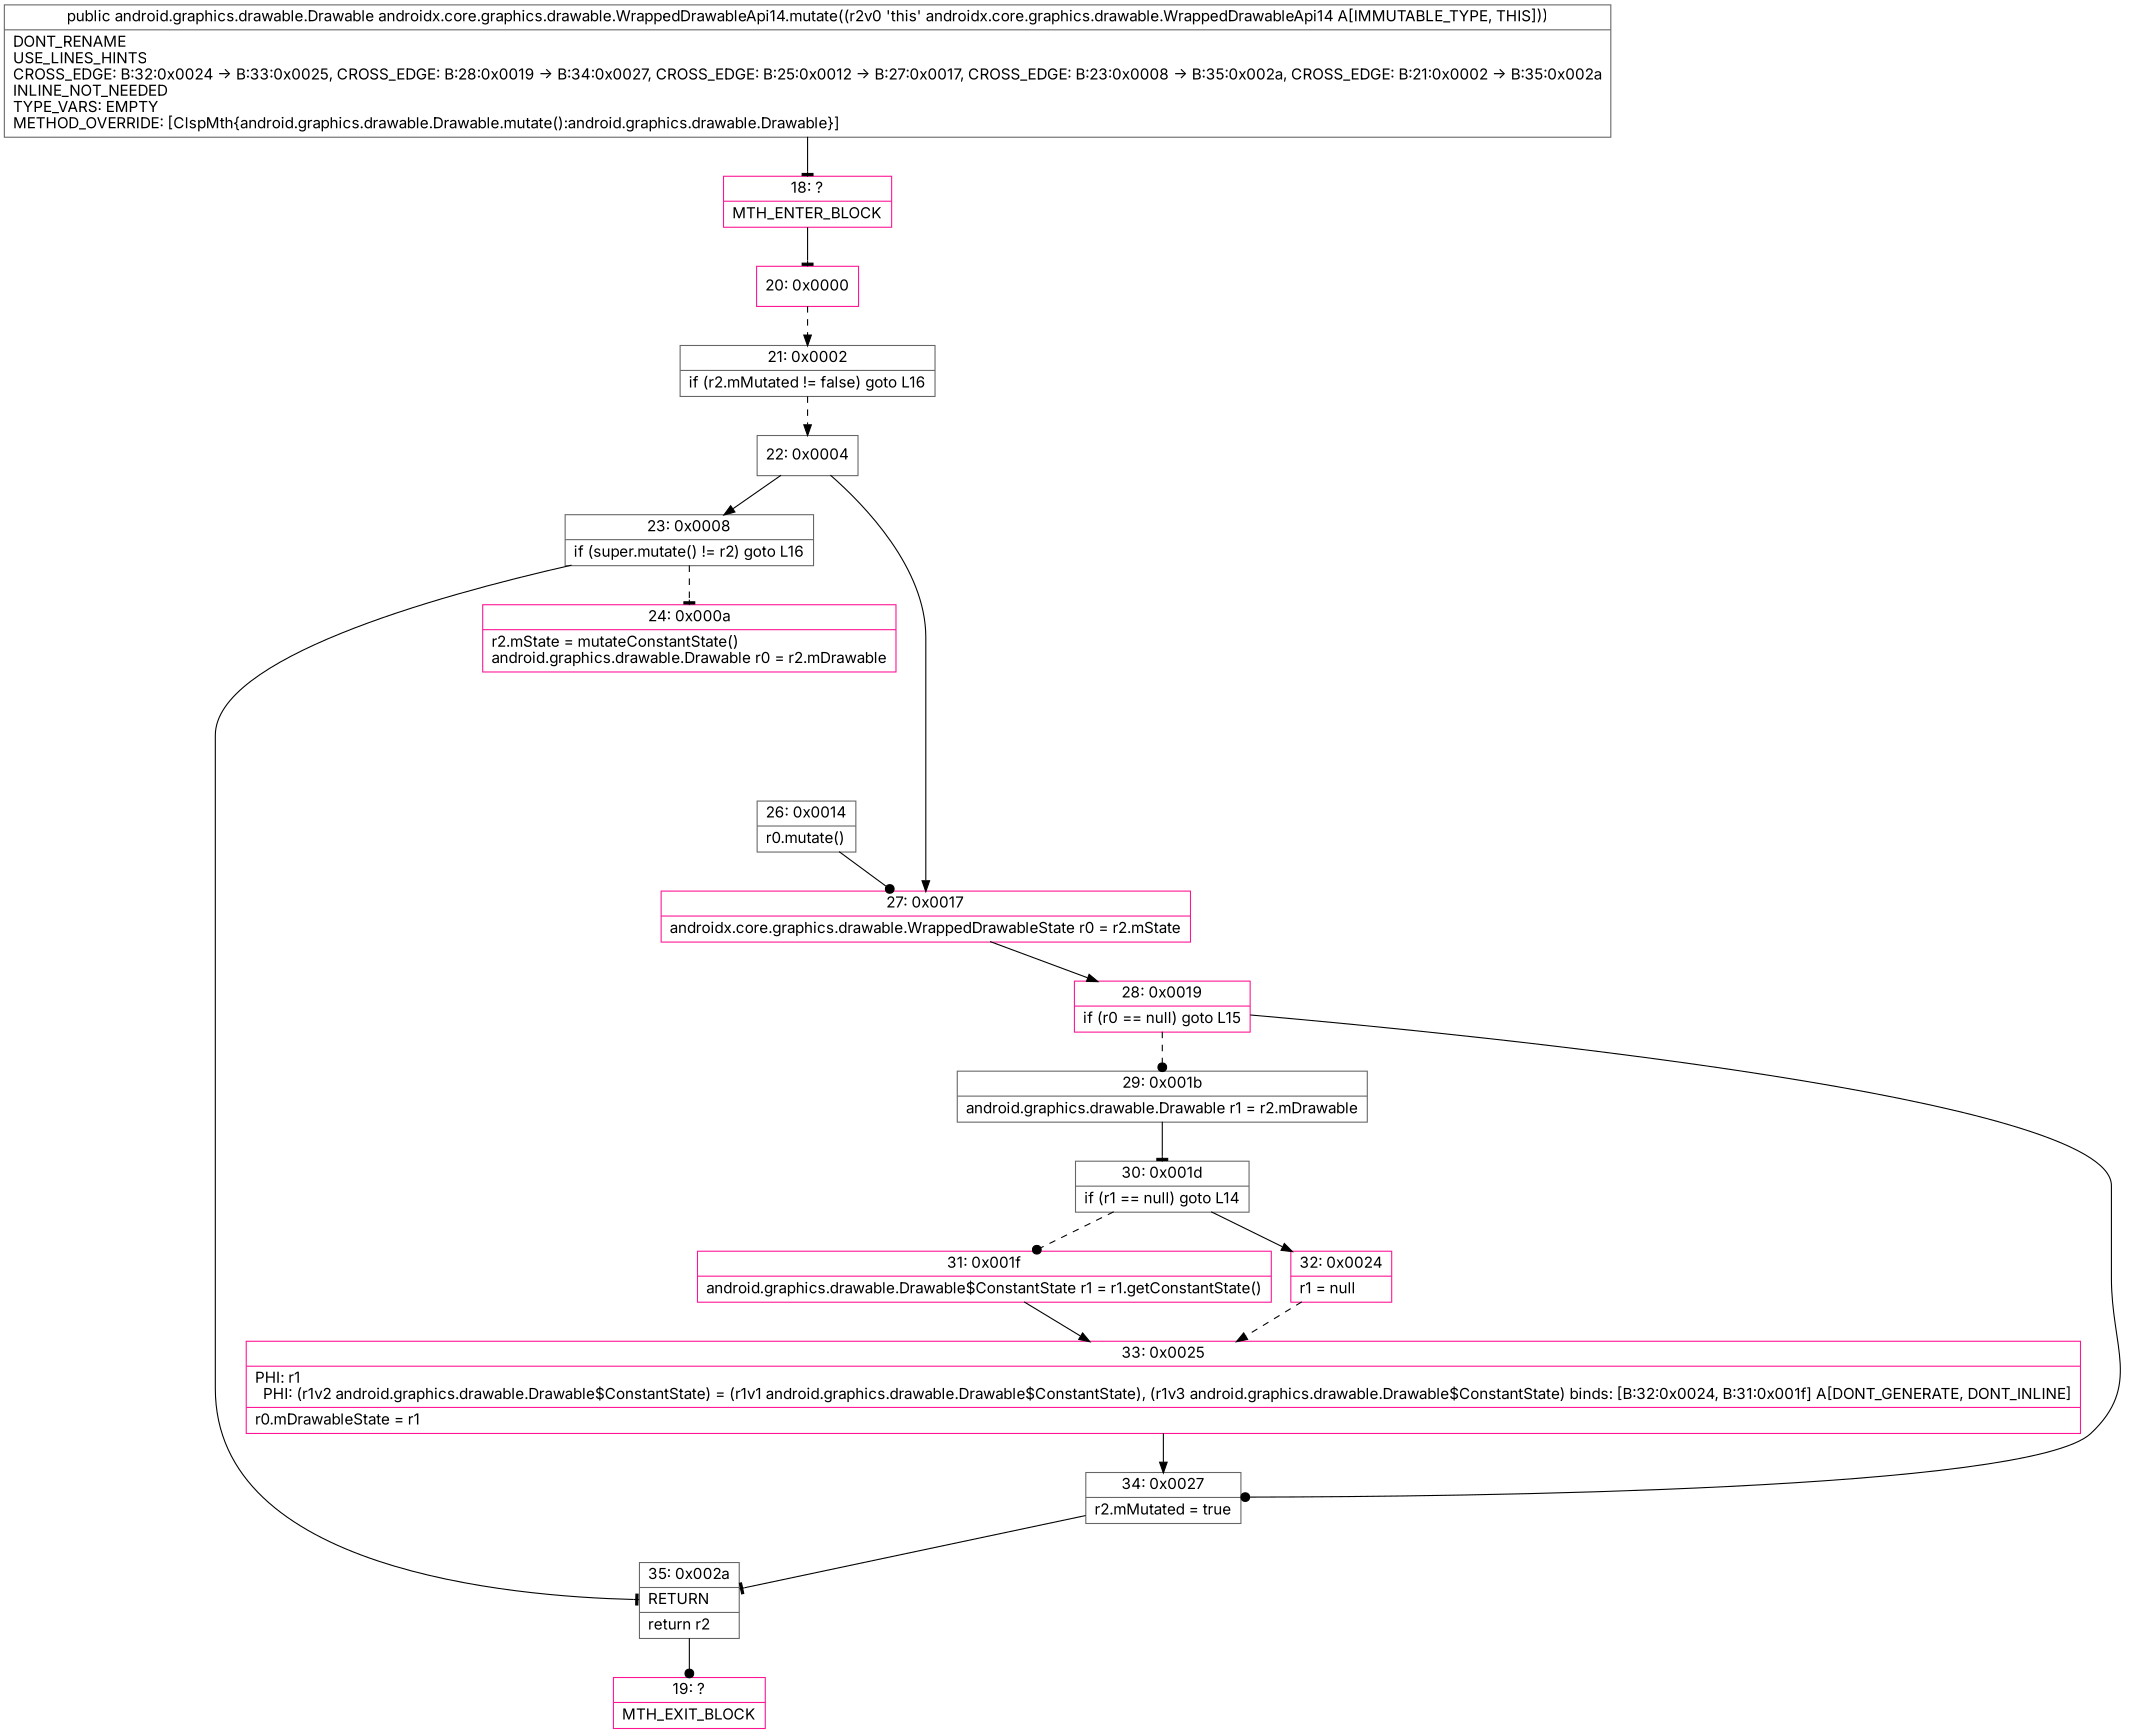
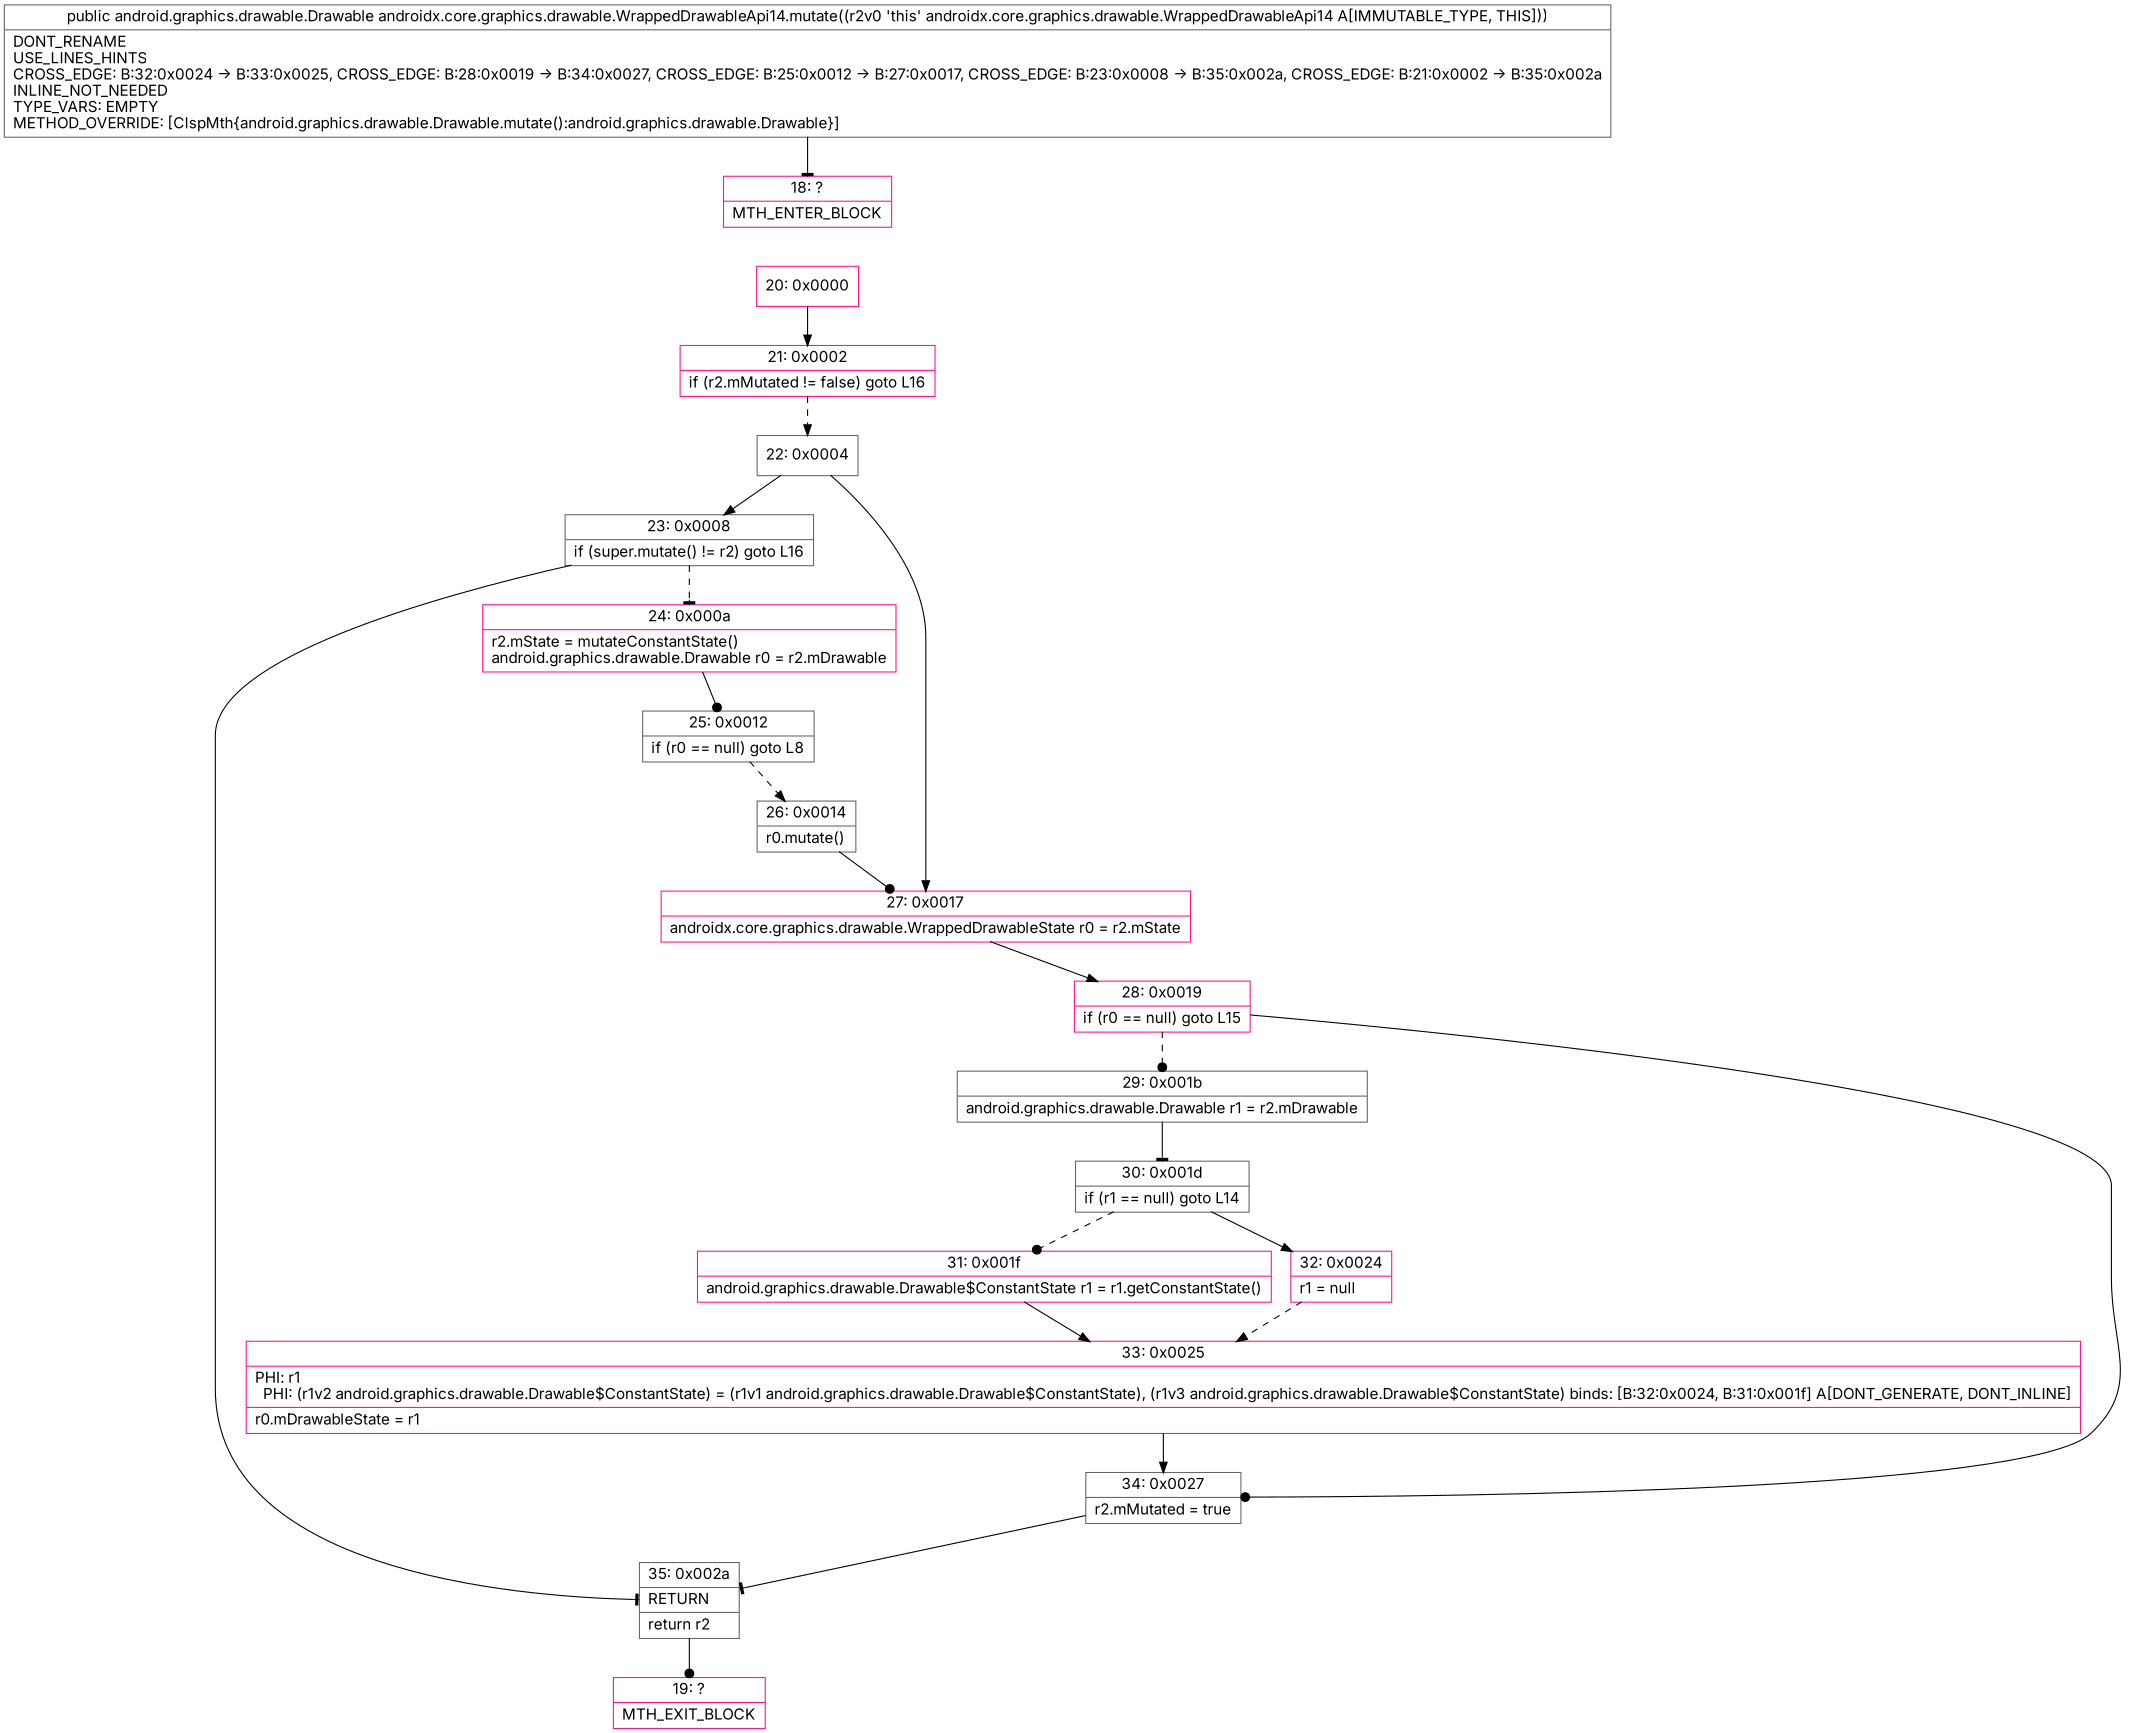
edge "18: ?" -> "20: 0x0000": removed
edge "20: 0x0000" -> "21: 0x0002": style dashed -> solid
node "21: 0x0002": color gray40 -> deeppink
node "25: 0x0012": added
